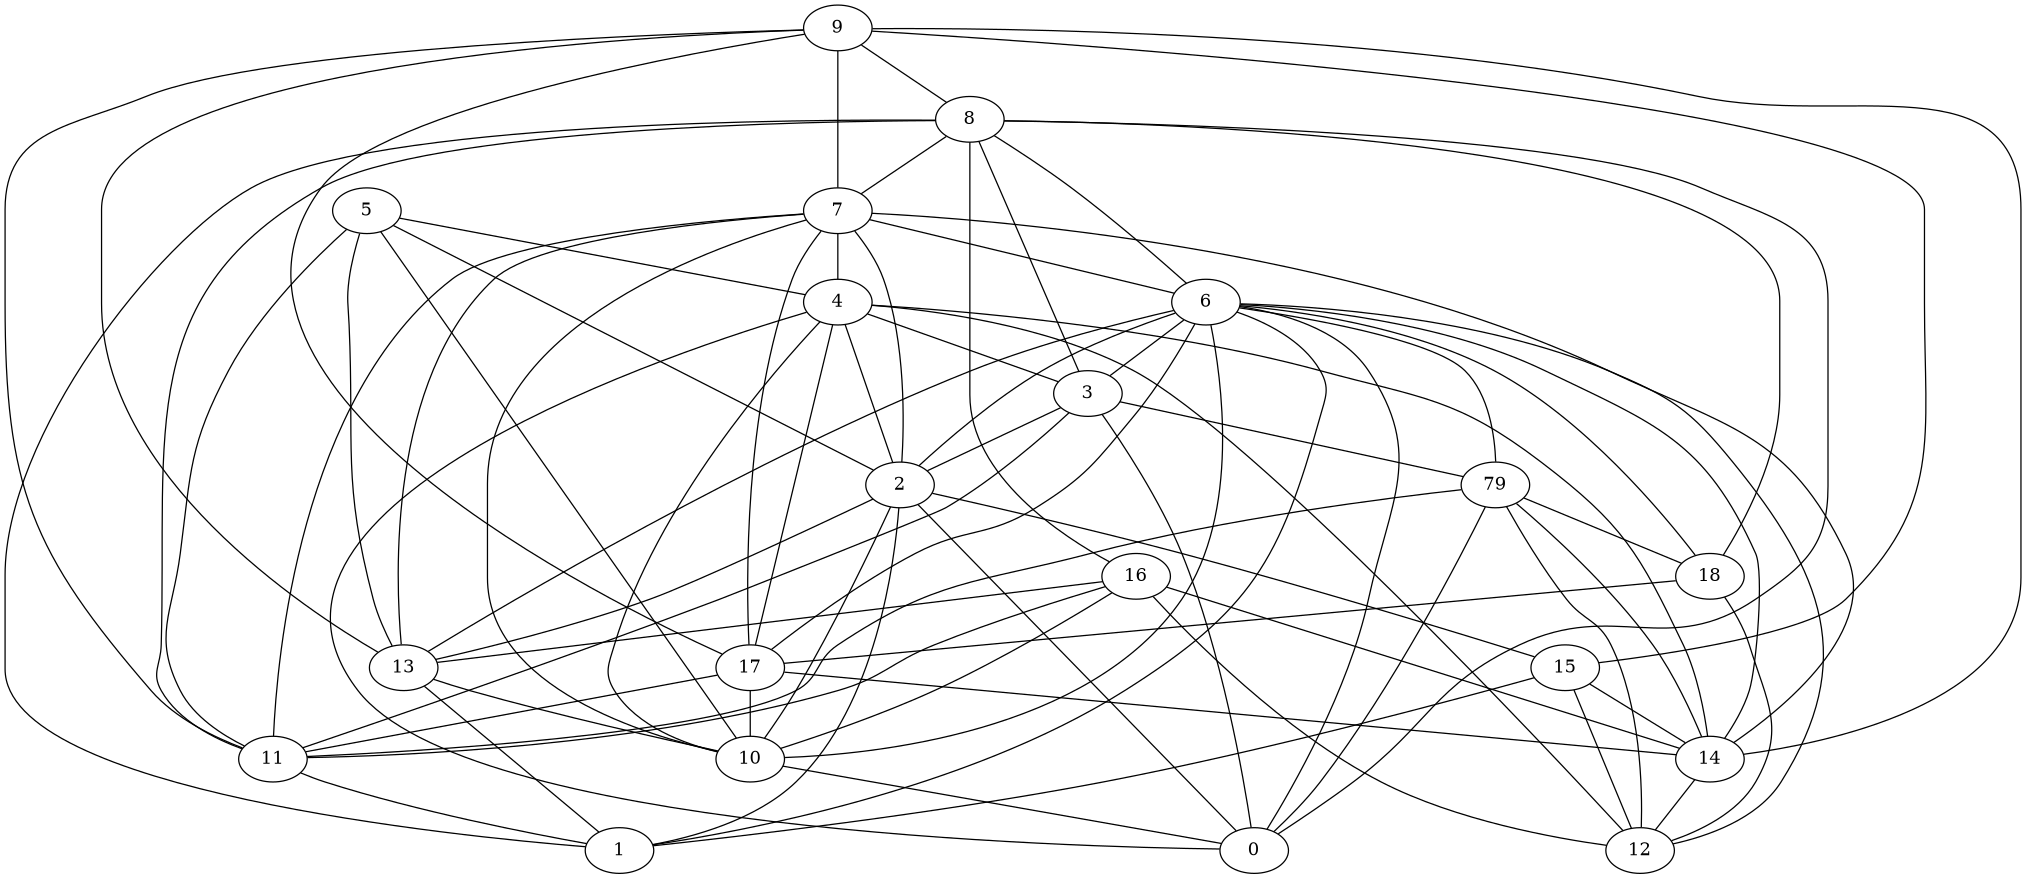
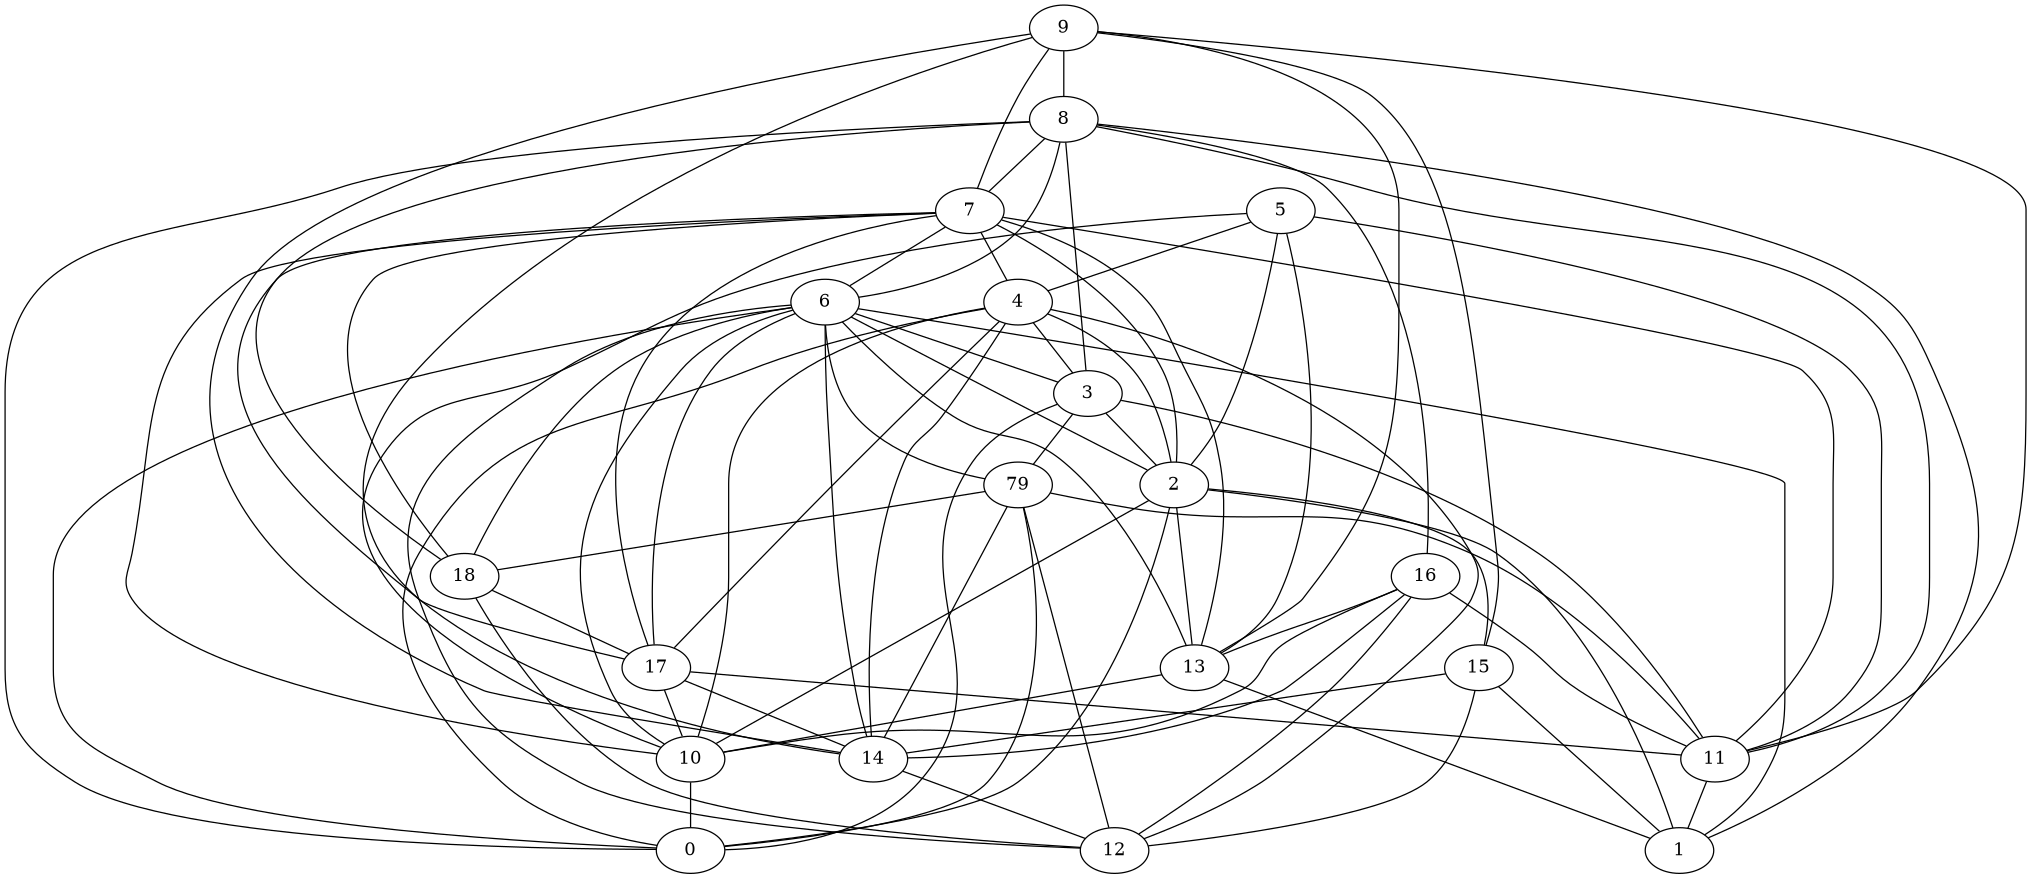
edge "7" -- "18": added
